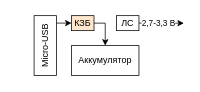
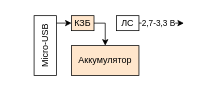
node "Аккумулятор": fillcolor #ffffff -> #ffe6cc
